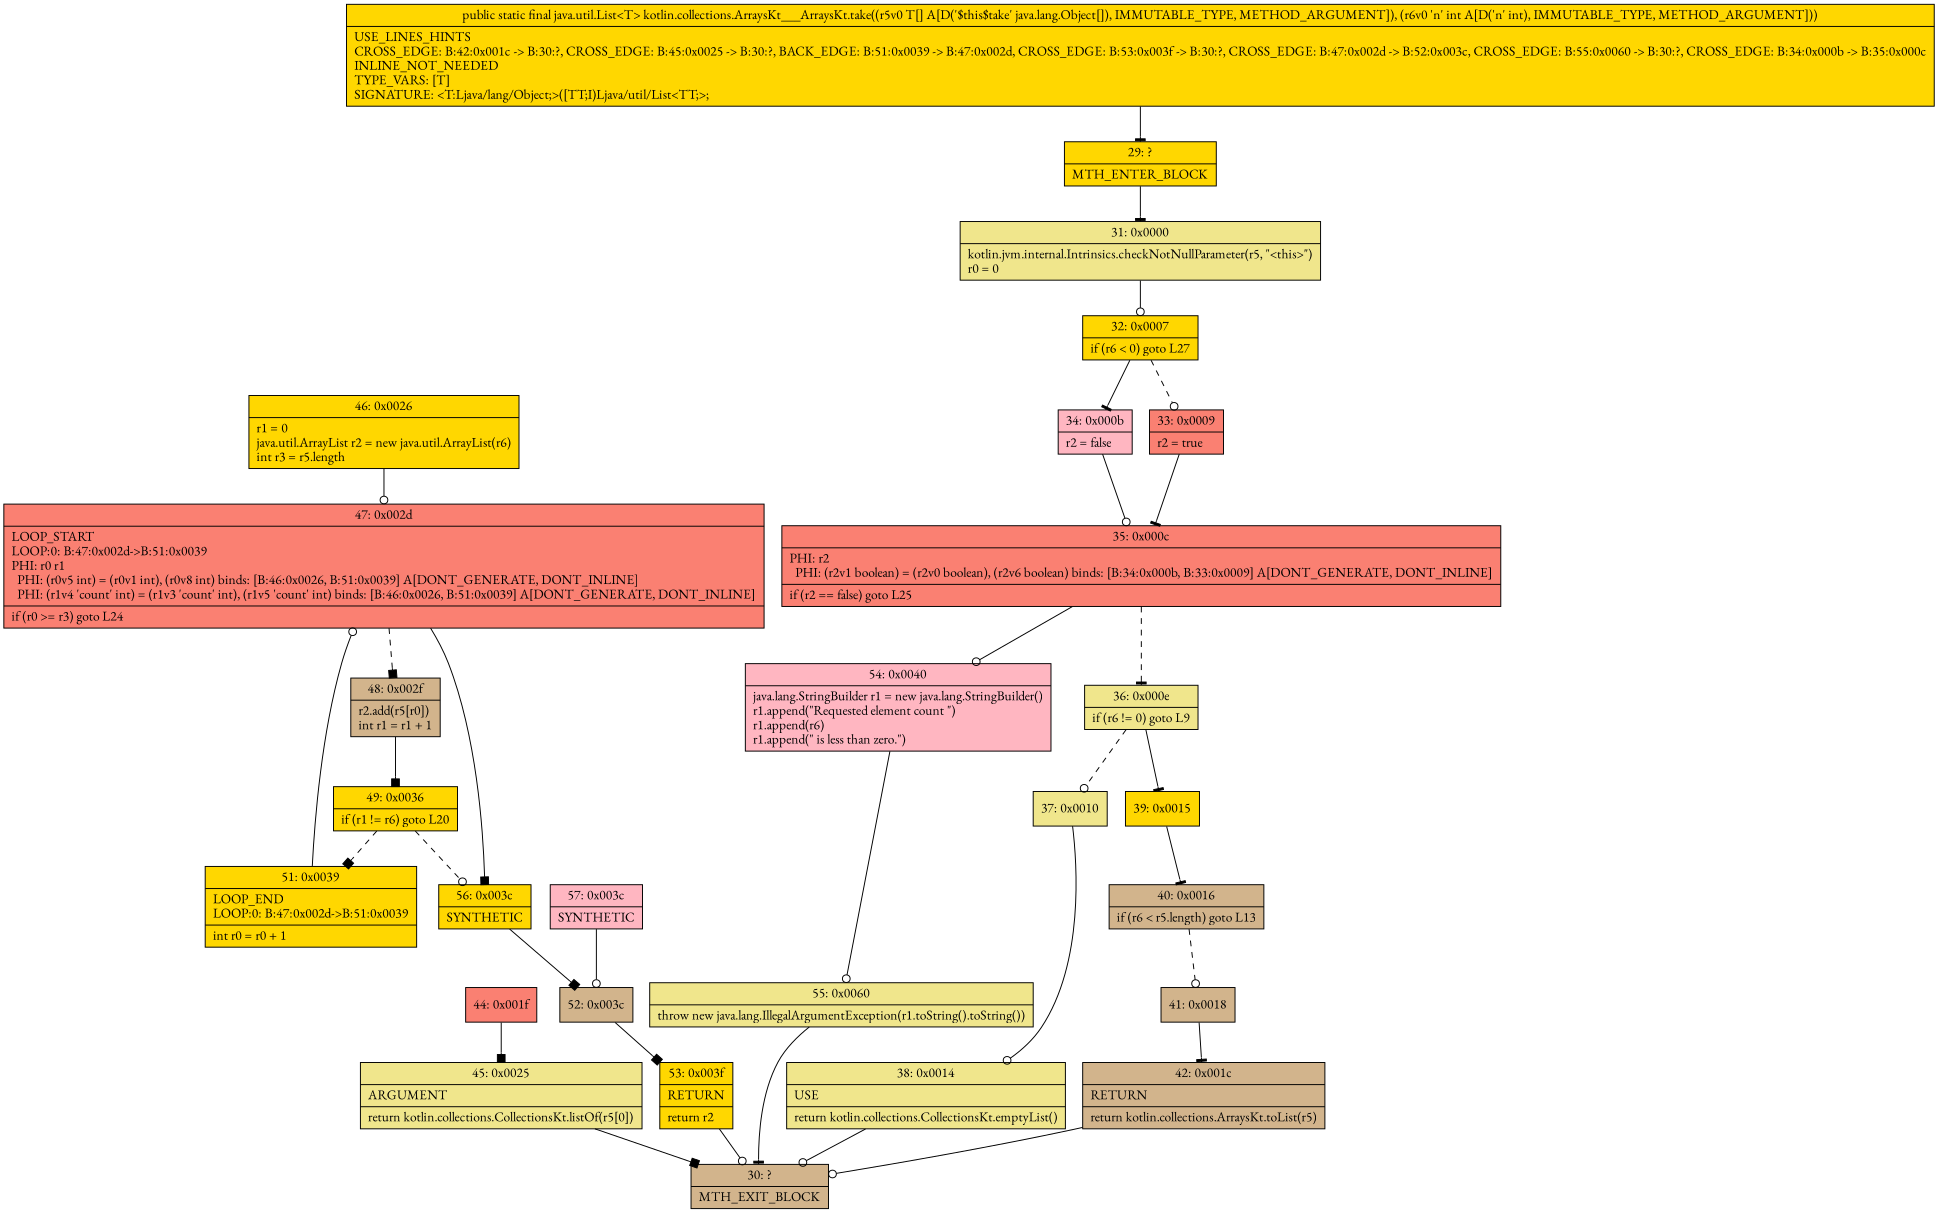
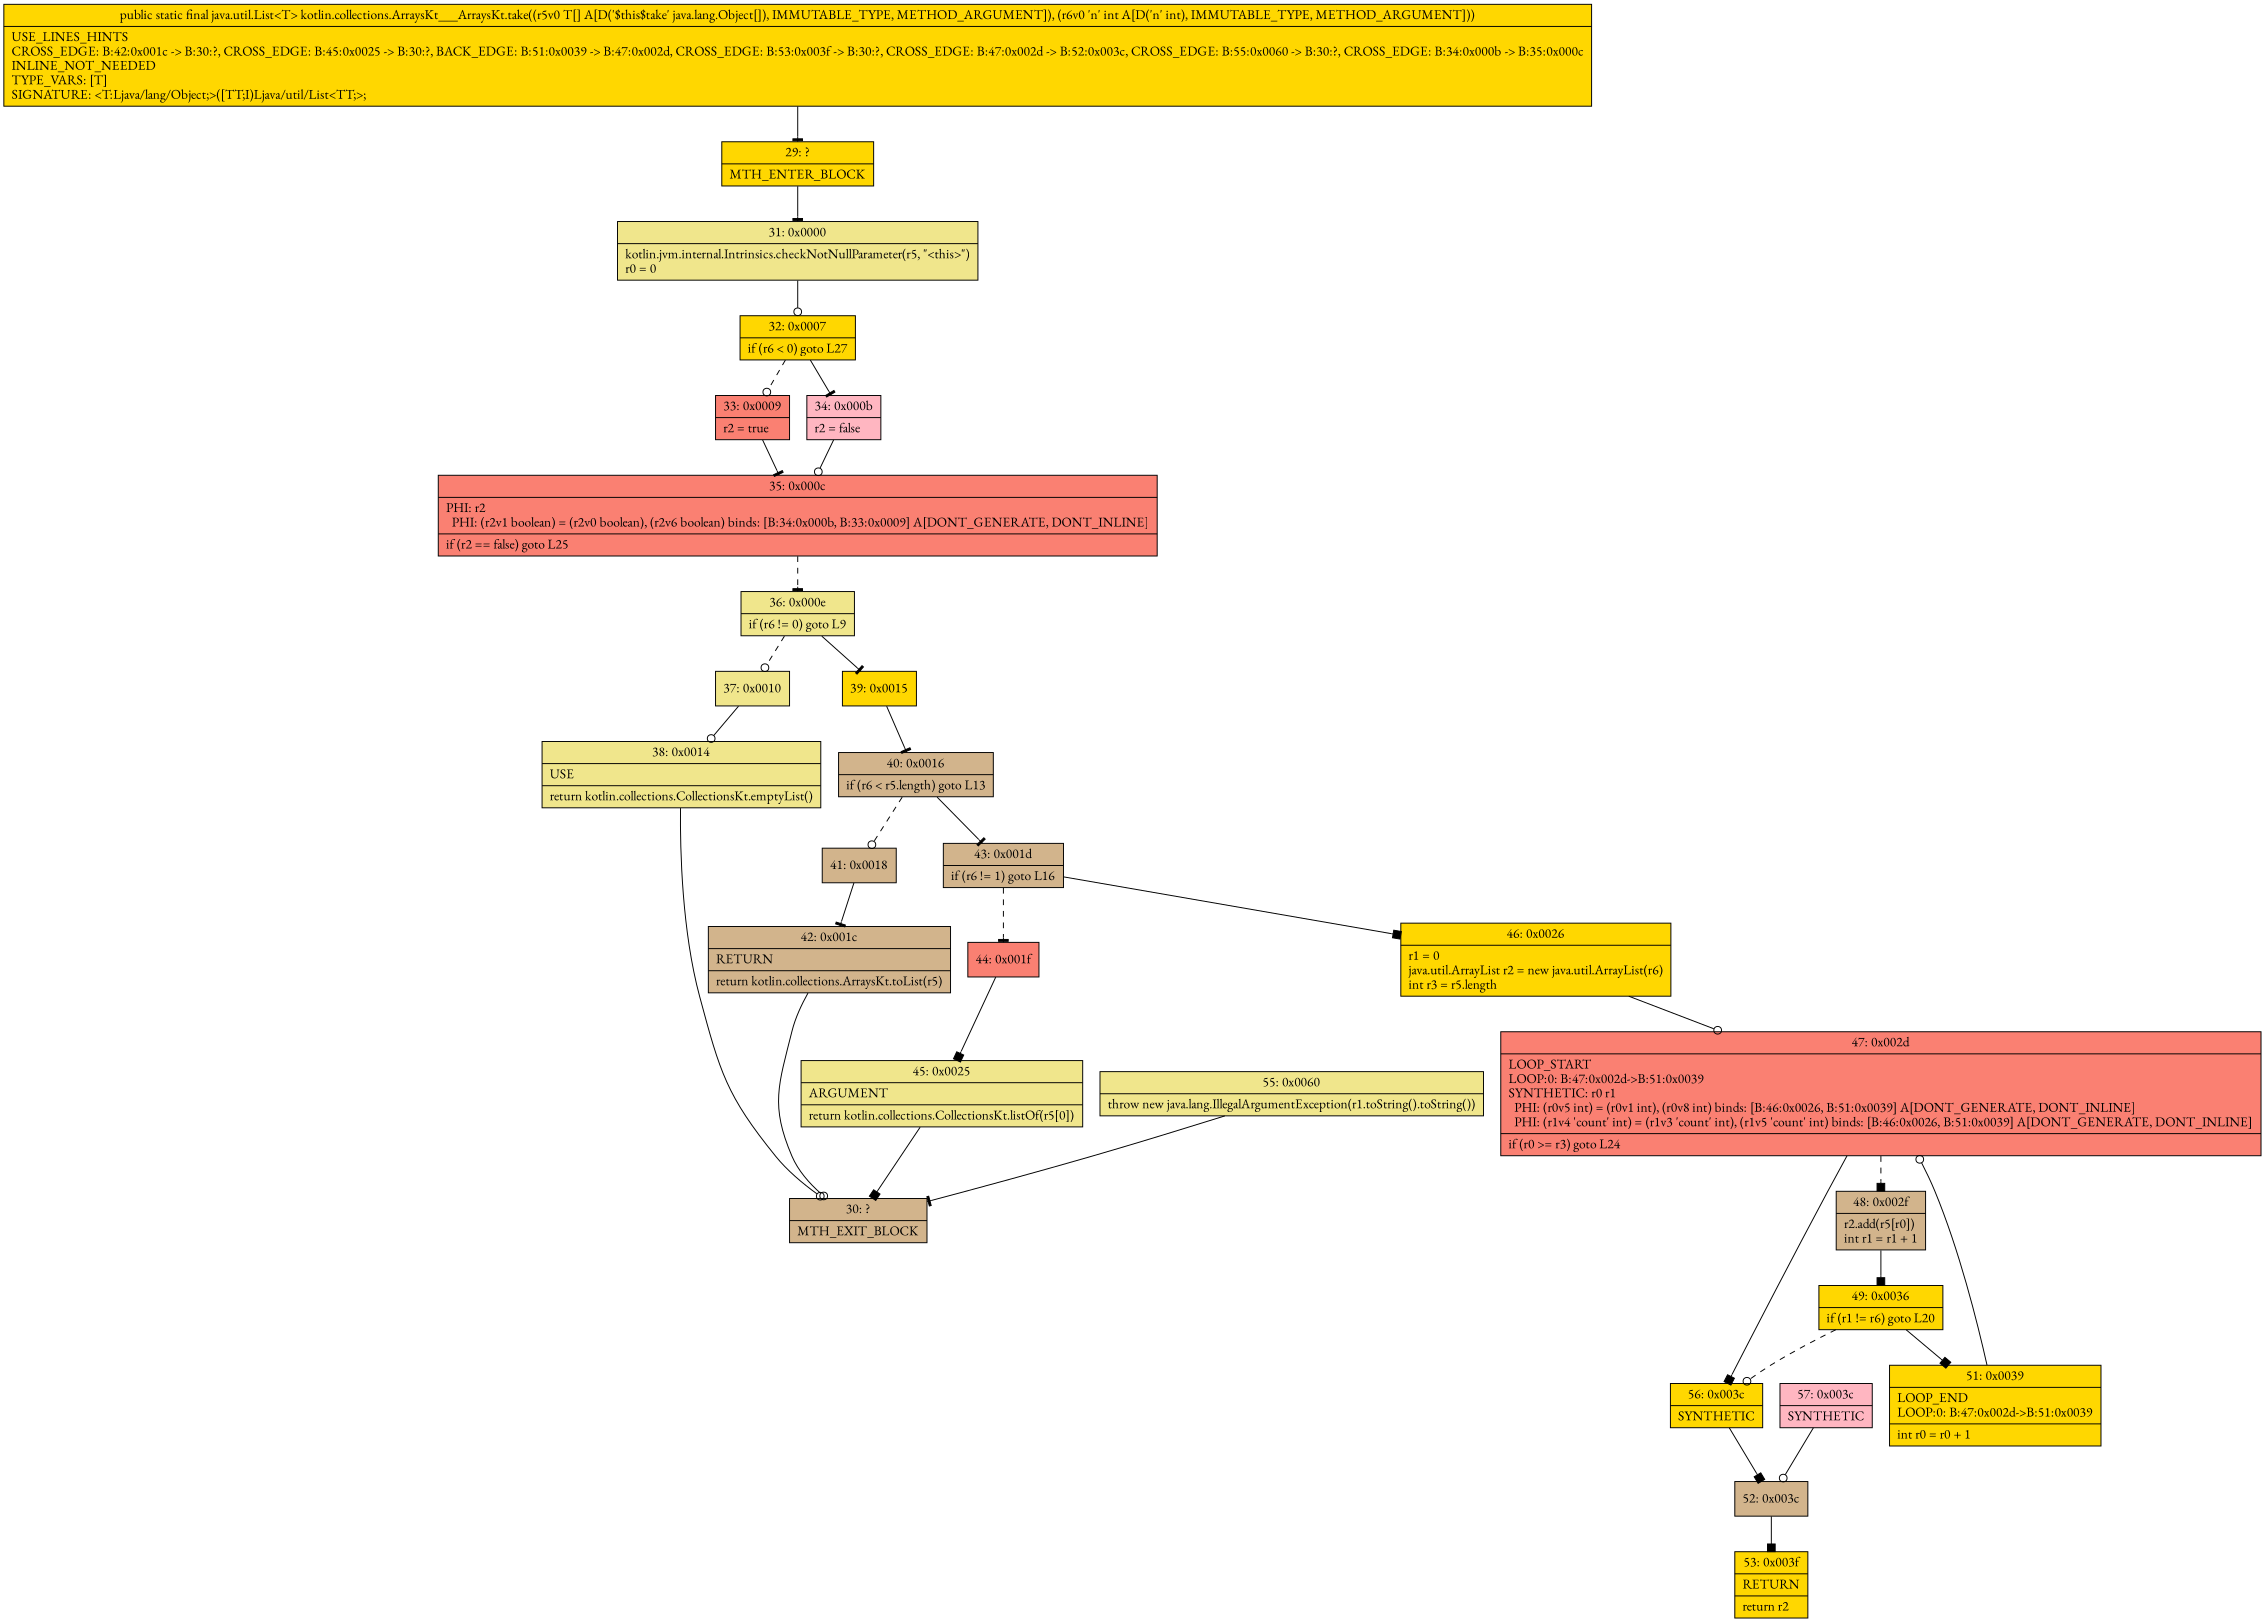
node "47: 0x002d": text "PHI: r0 r1" -> "SYNTHETIC: r0 r1"
node "54: 0x0040": removed
edge "49: 0x0036" -> "51: 0x0039": style dashed -> solid
node "43: 0x001d": added
edge "53: 0x003f" -> "30: ?": removed
